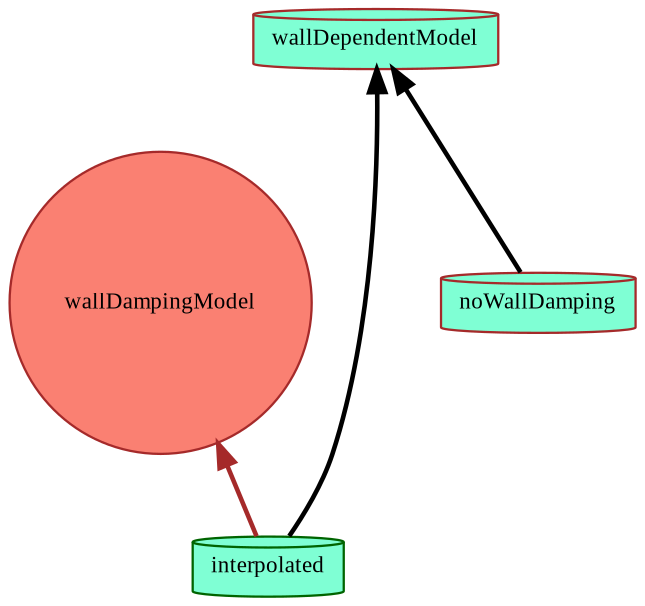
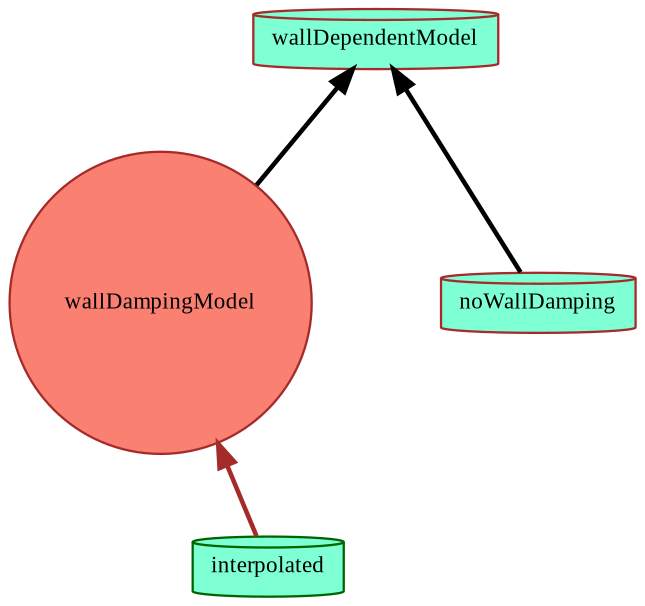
edge "interpolated" -> "wallDependentModel": now "wallDampingModel" -> "wallDependentModel"
